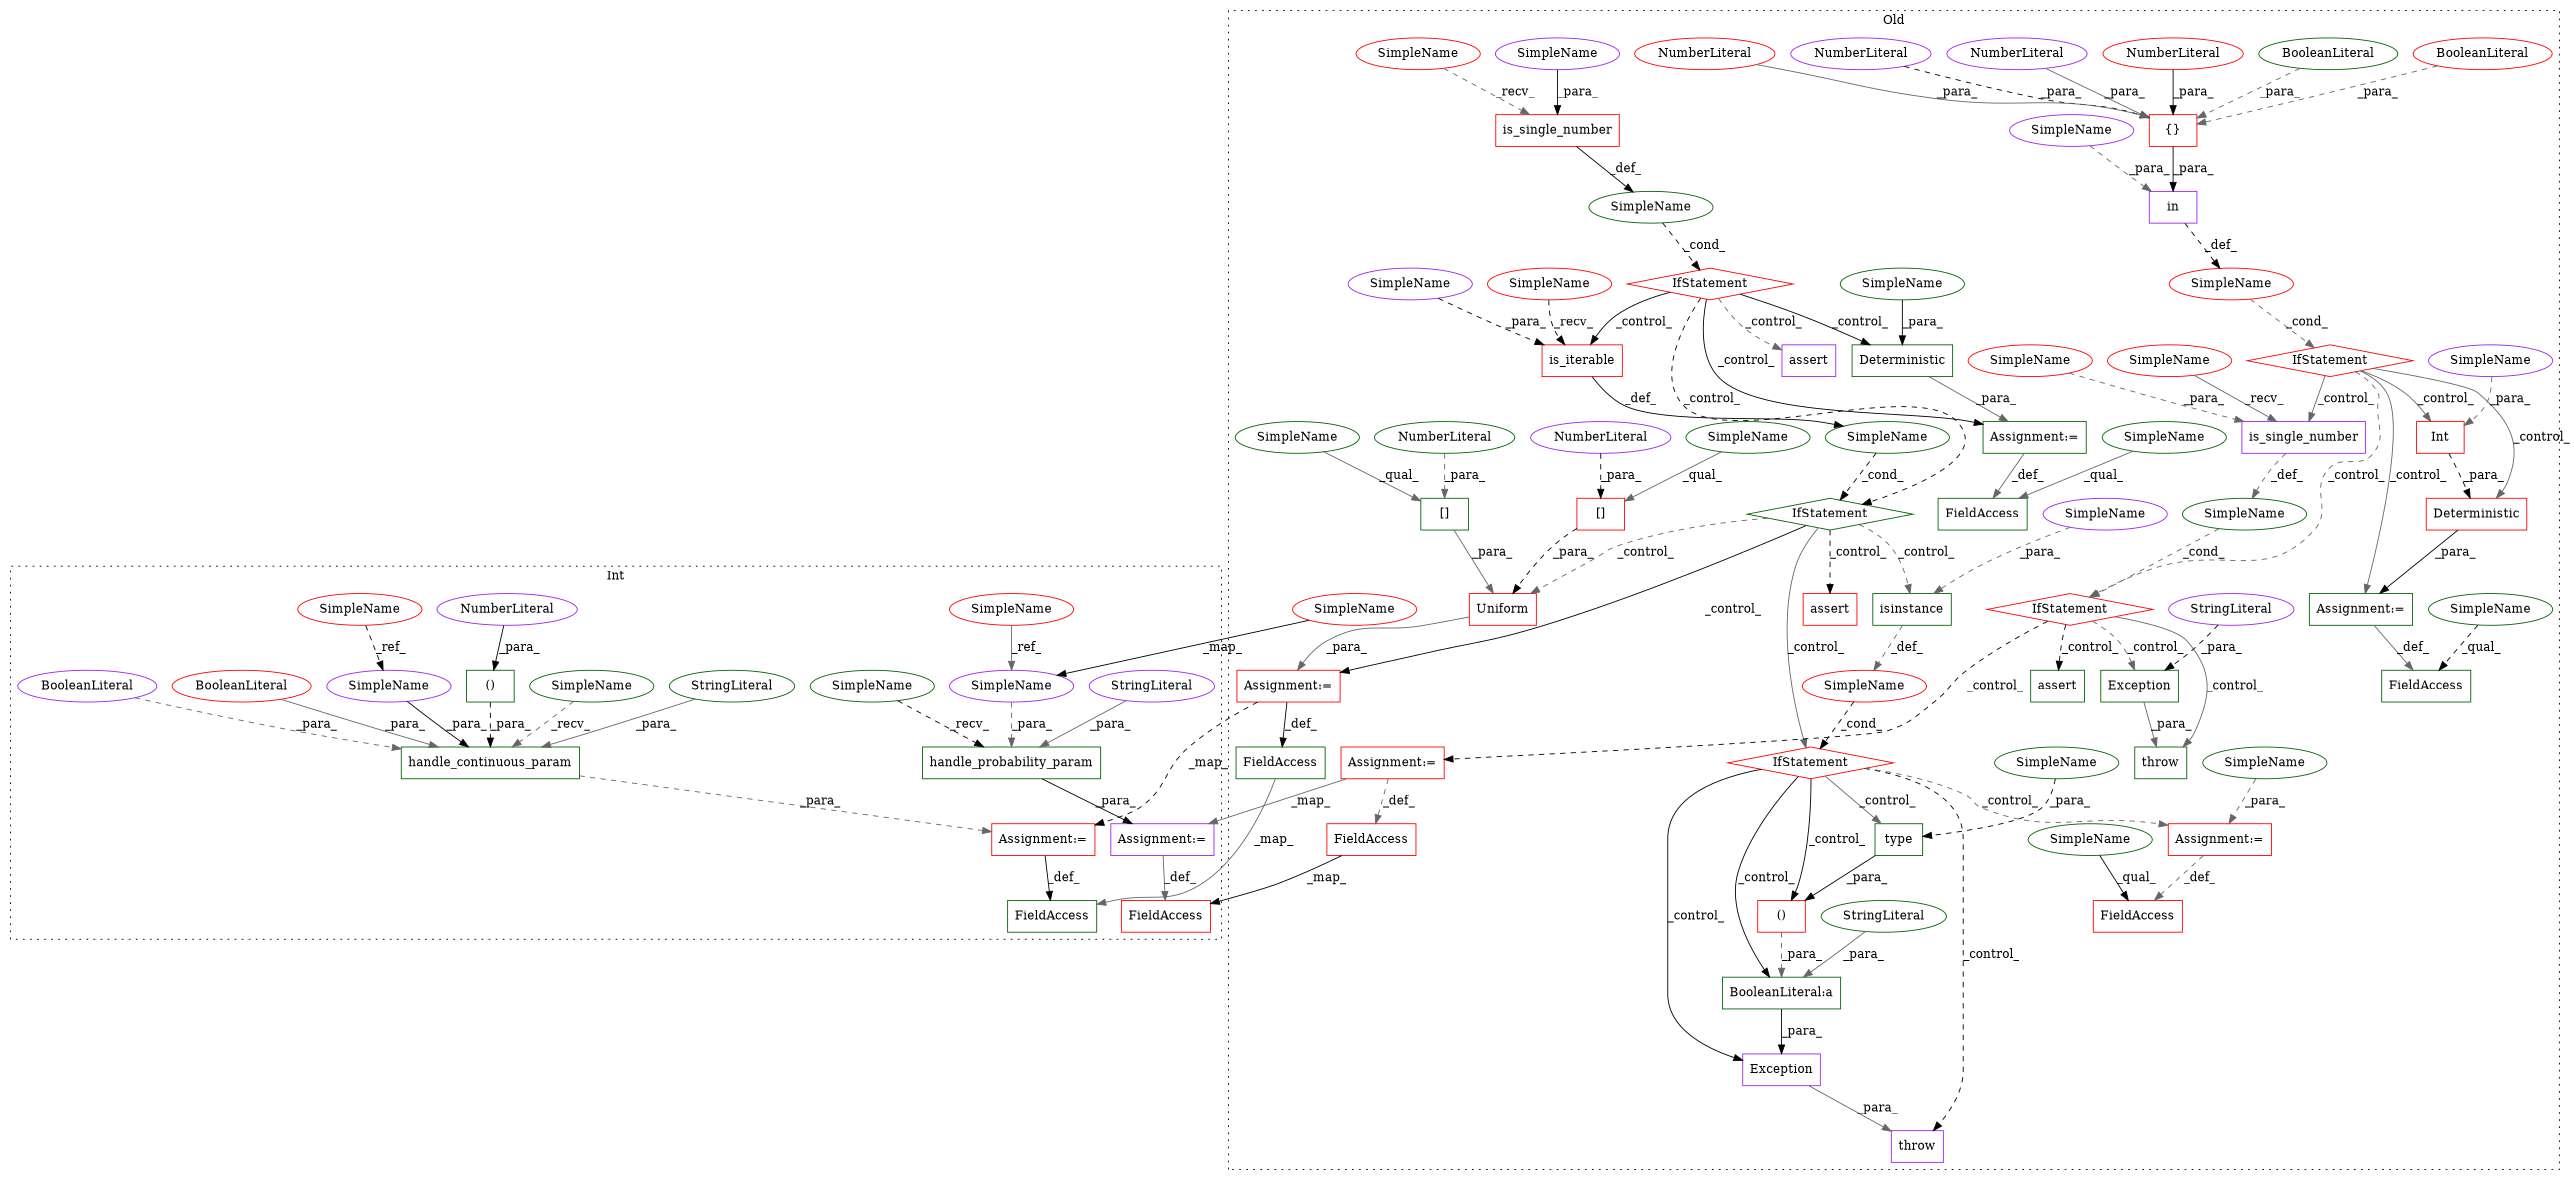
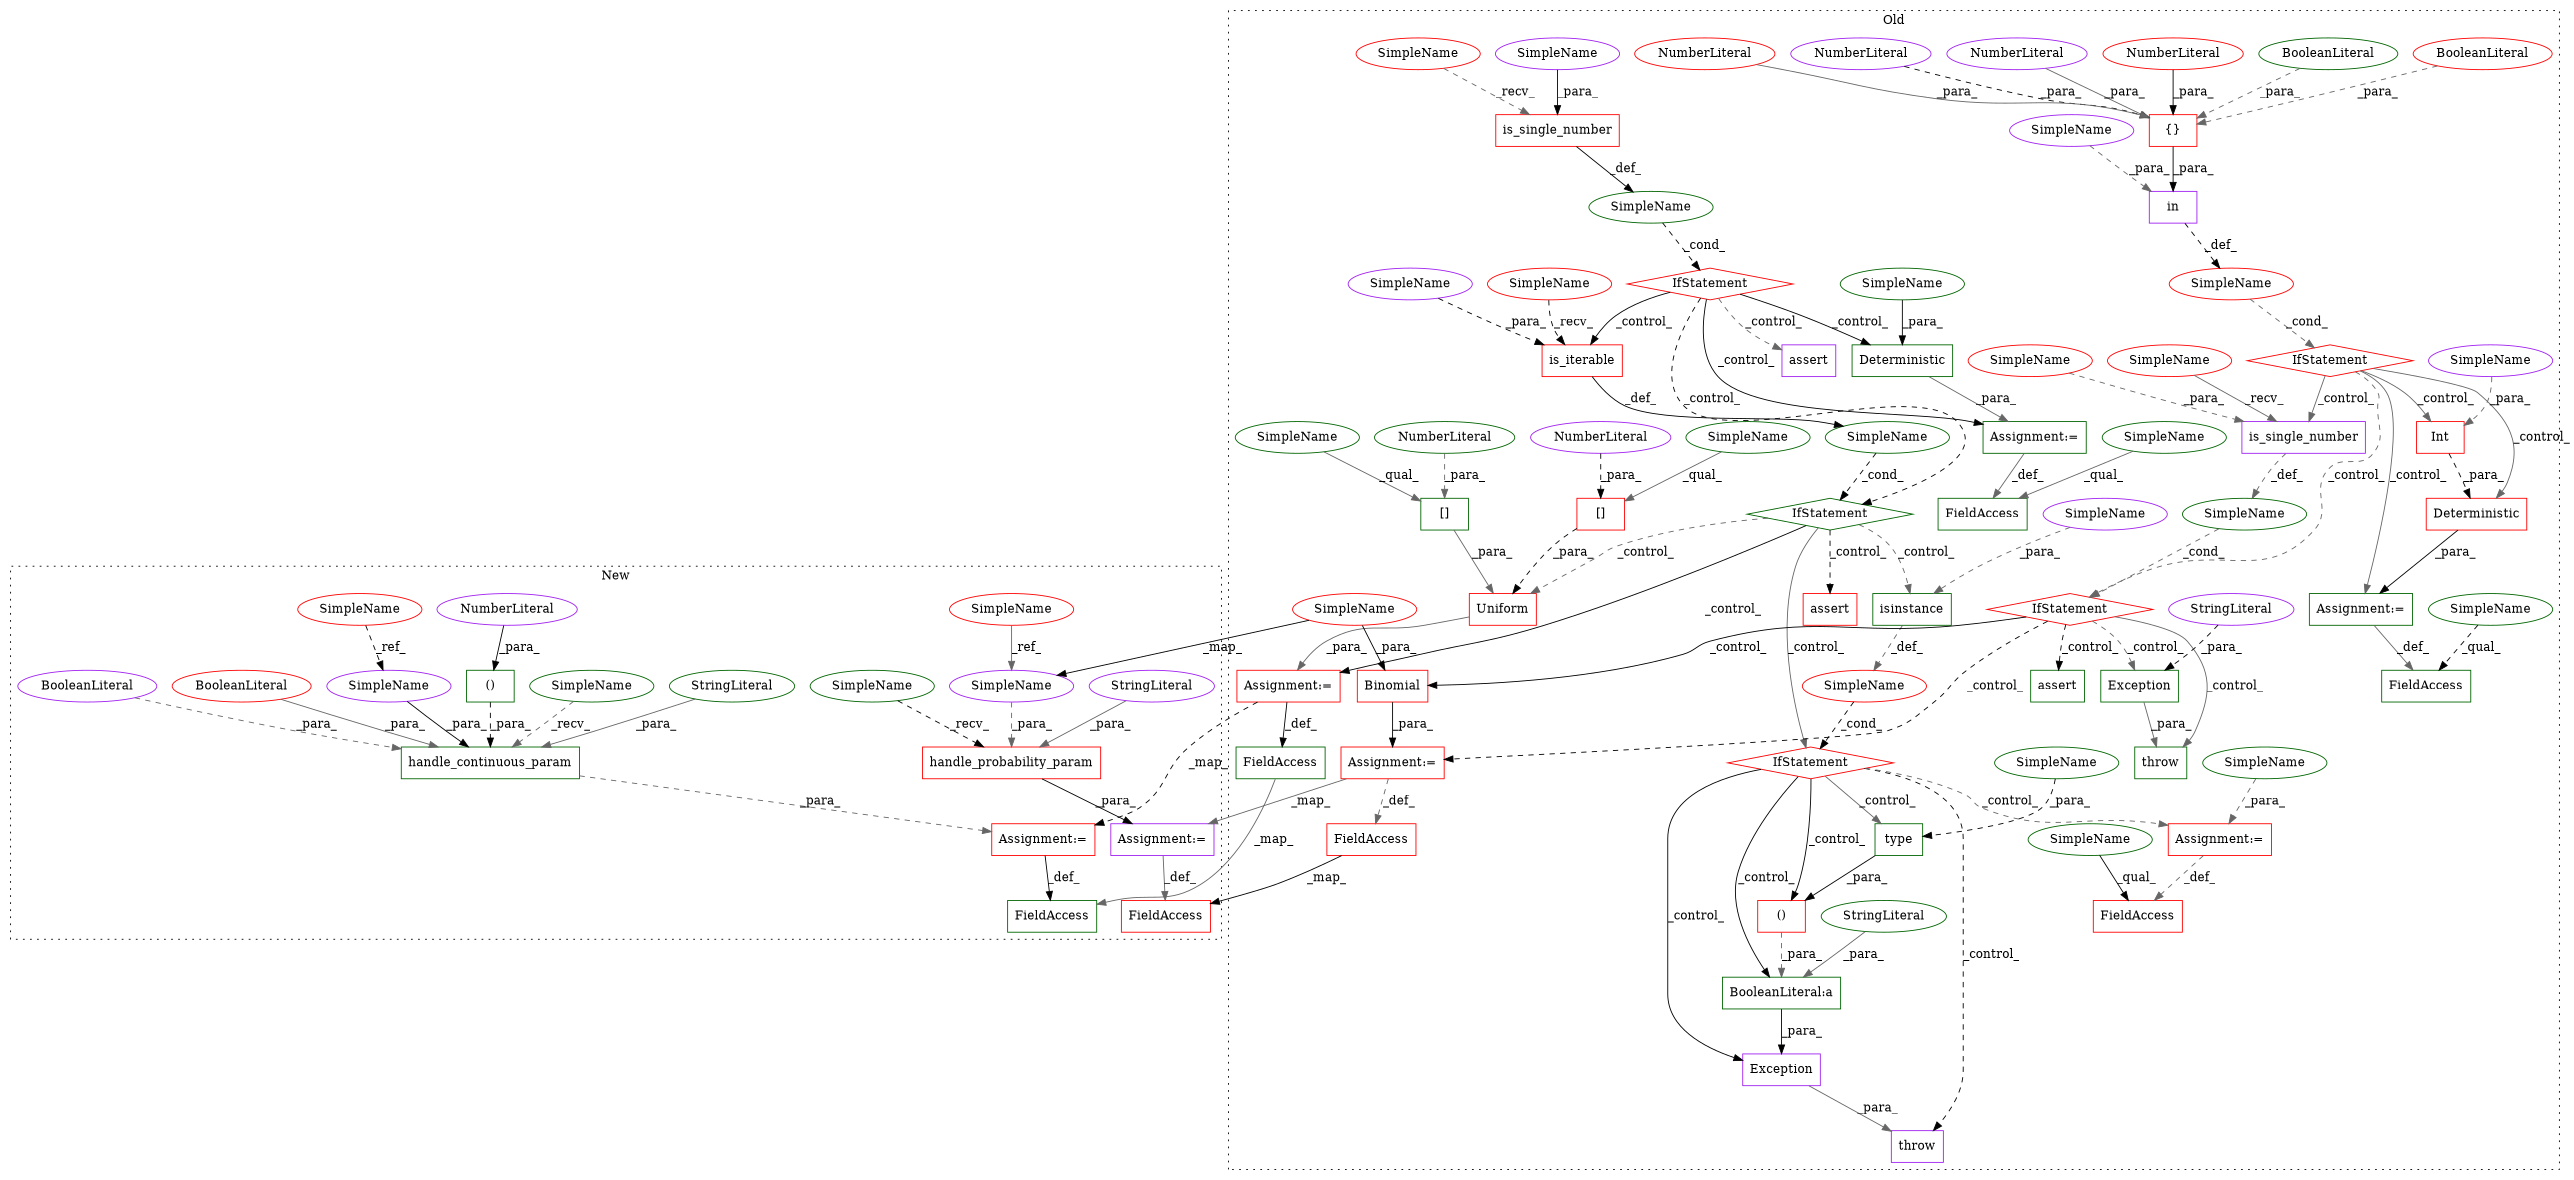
cluster "Int": label "Int" -> "New"
node "Binomial": added
node "handle_probability_param": color darkgreen -> red
